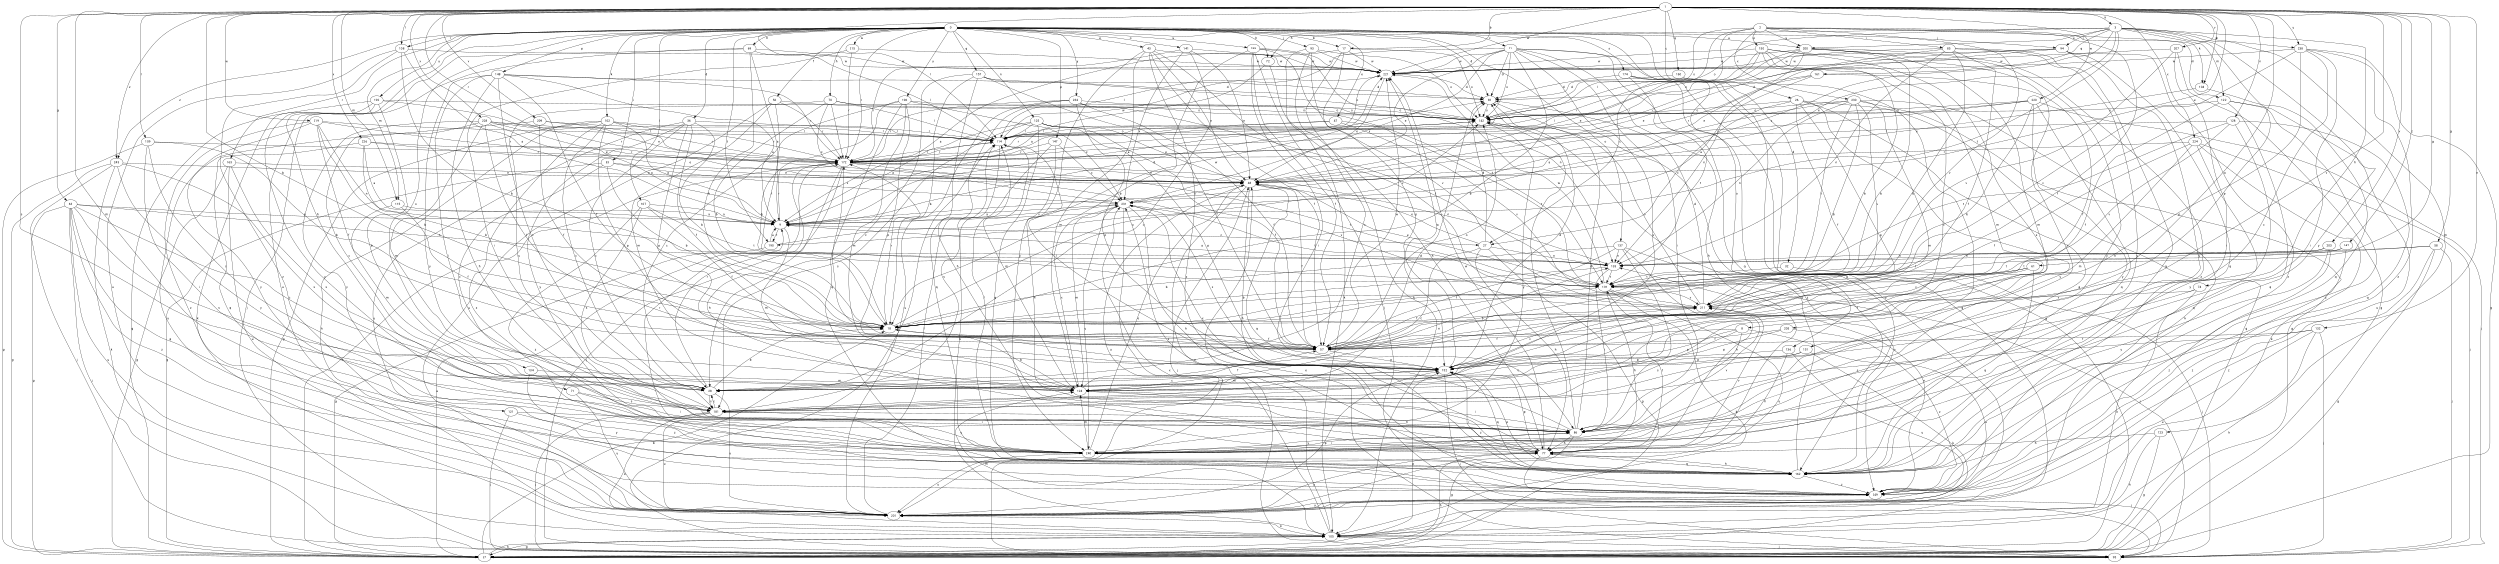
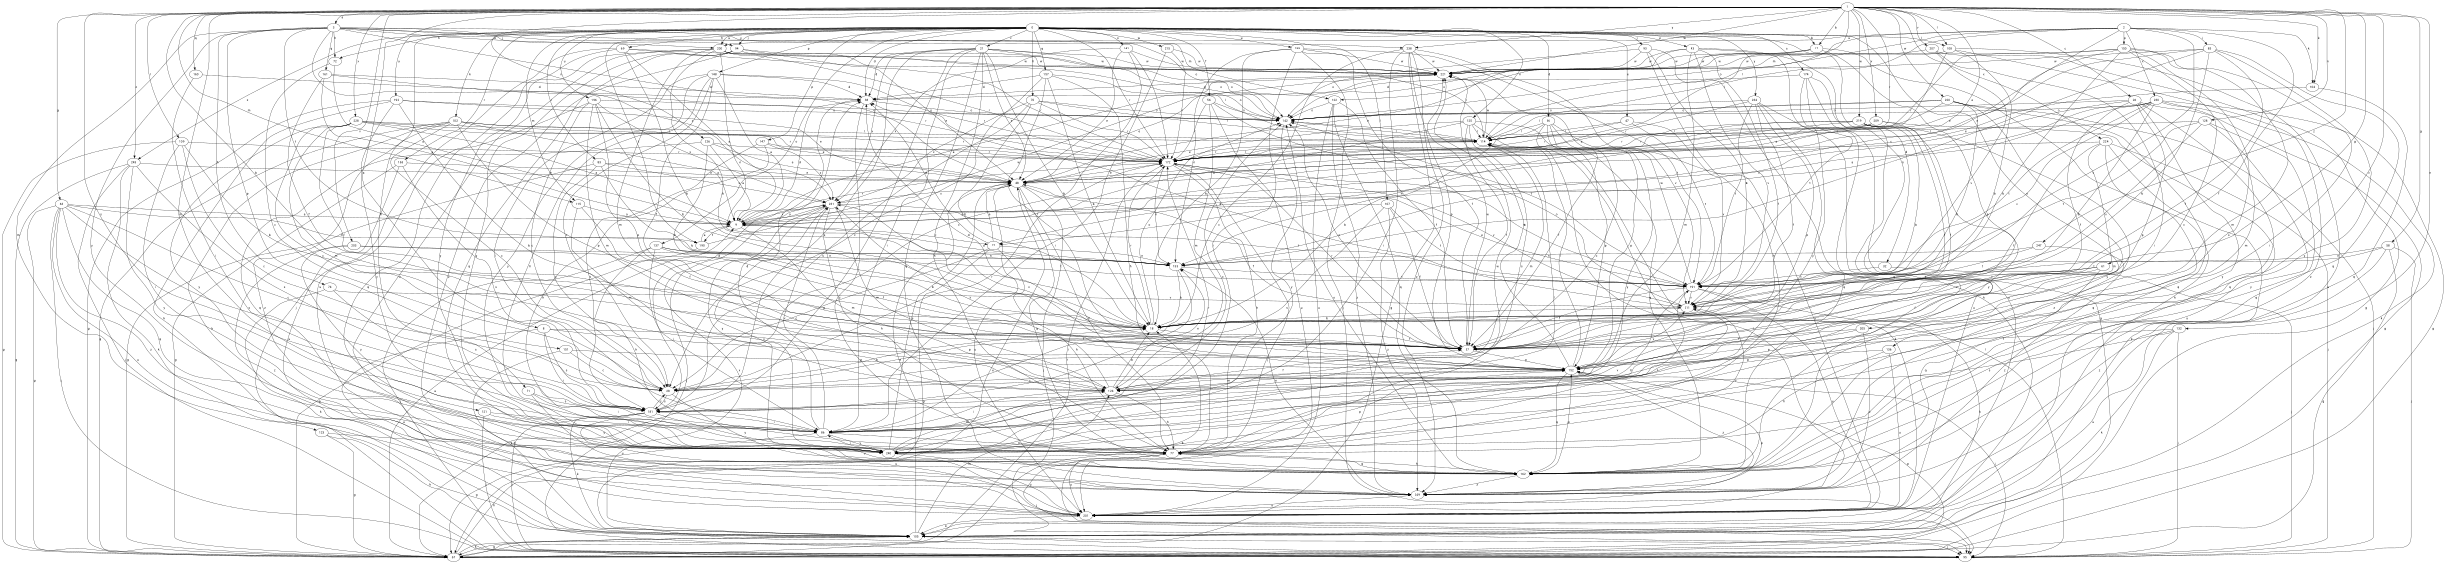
node "134": removed
